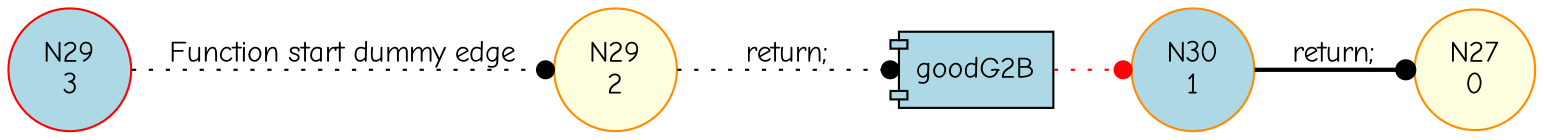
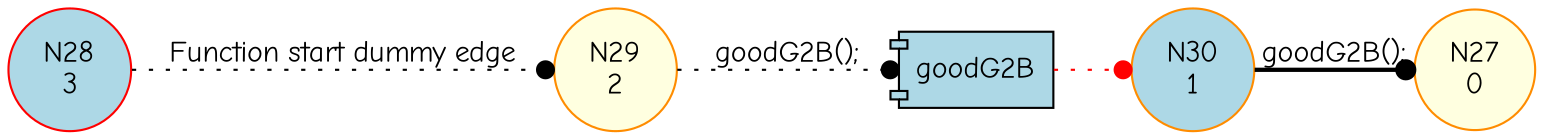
edge "N29 2" -> "goodG2B": label "return;" -> "goodG2B();"
edge "N30 1" -> "N27 0": label "return;" -> "goodG2B();"
node "N29 3": label "N29 3" -> "N28 3"
